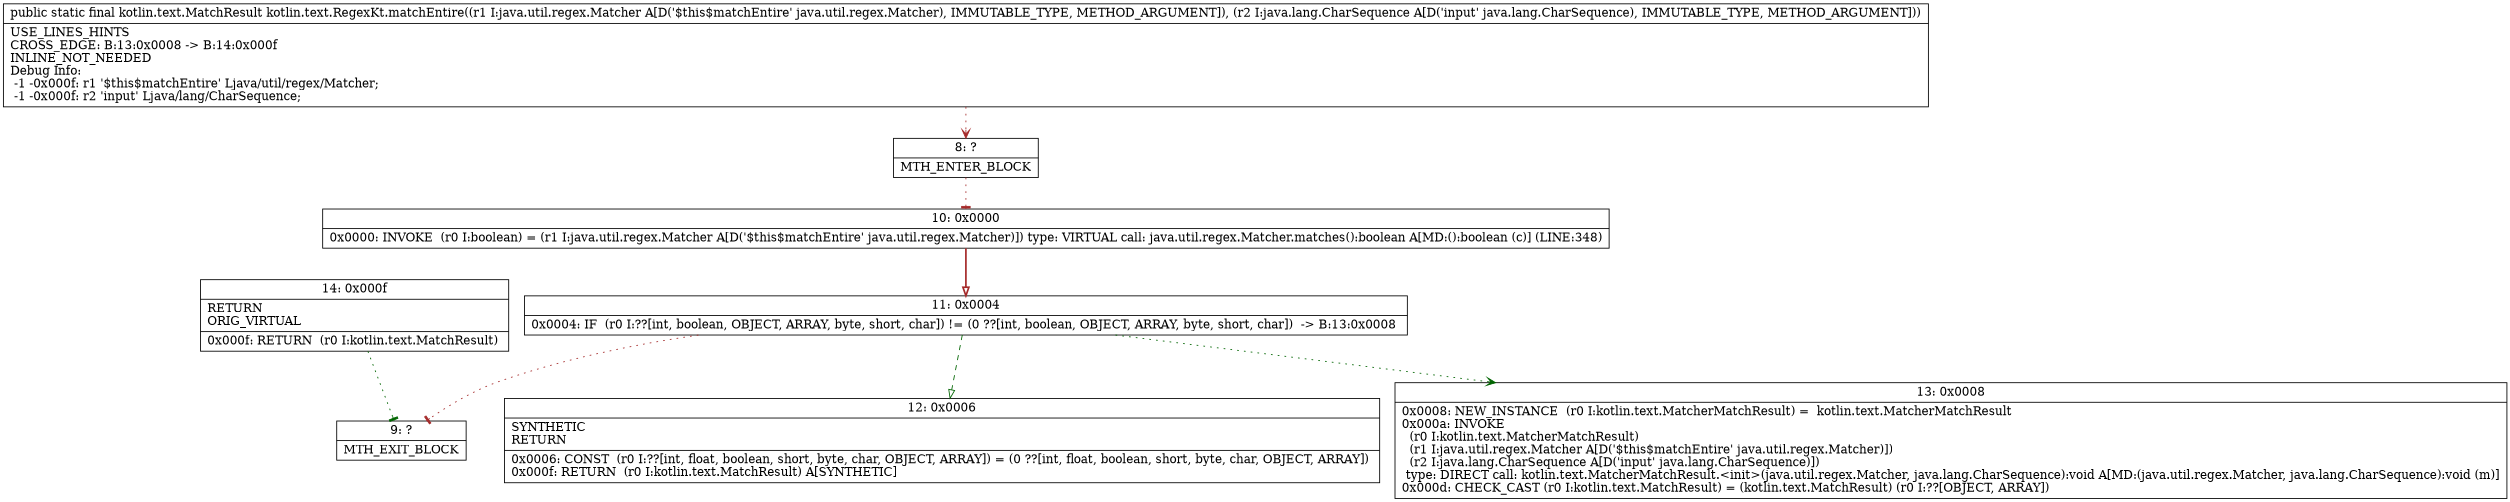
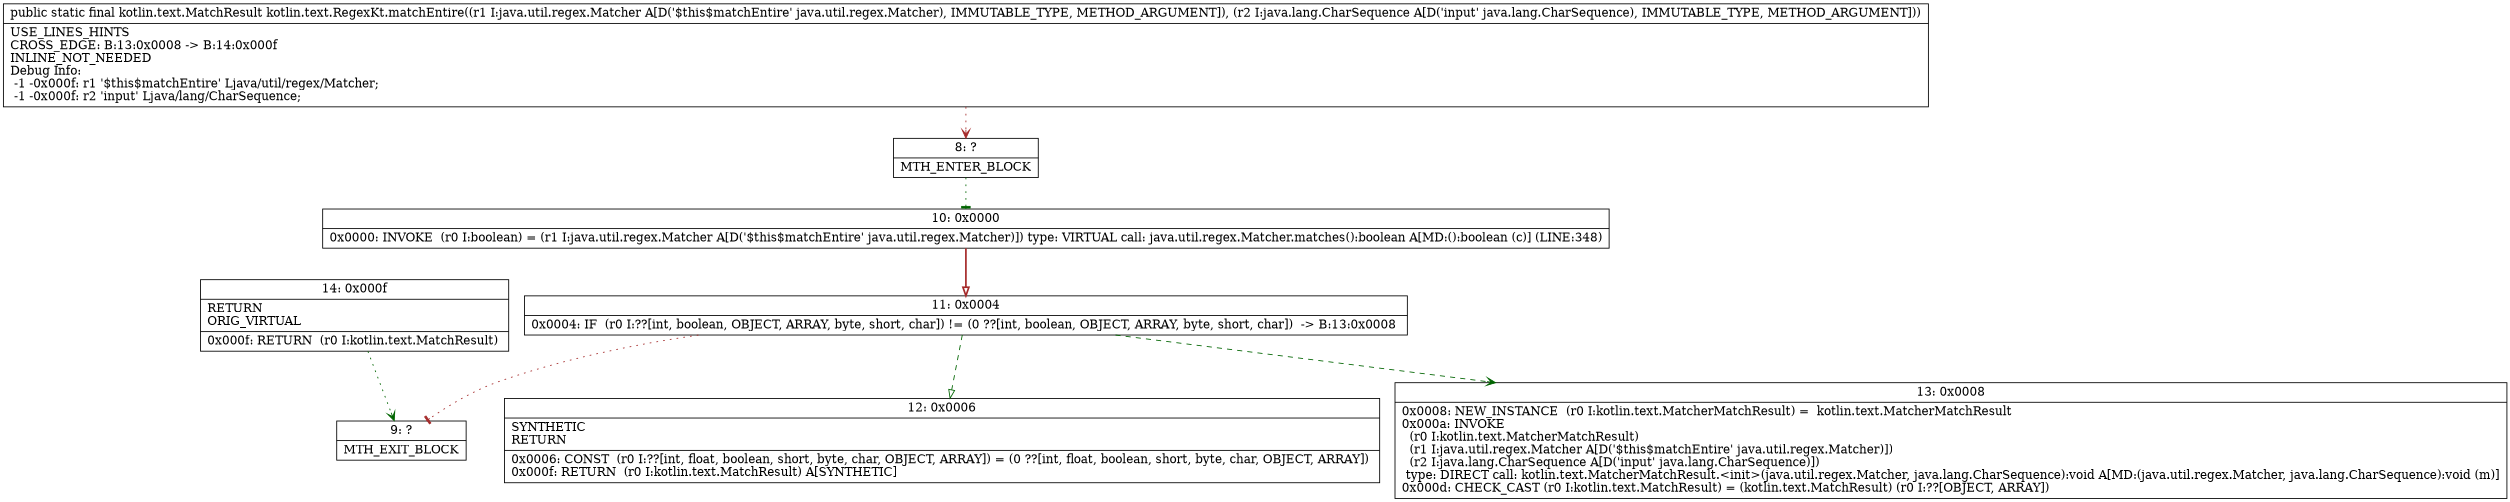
edge "8: ?" -> "10: 0x0000": color brown -> darkgreen
edge "11: 0x0004" -> "13: 0x0008": style dotted -> dashed
edge "14: 0x000f" -> "9: ?": arrowhead tee -> vee
